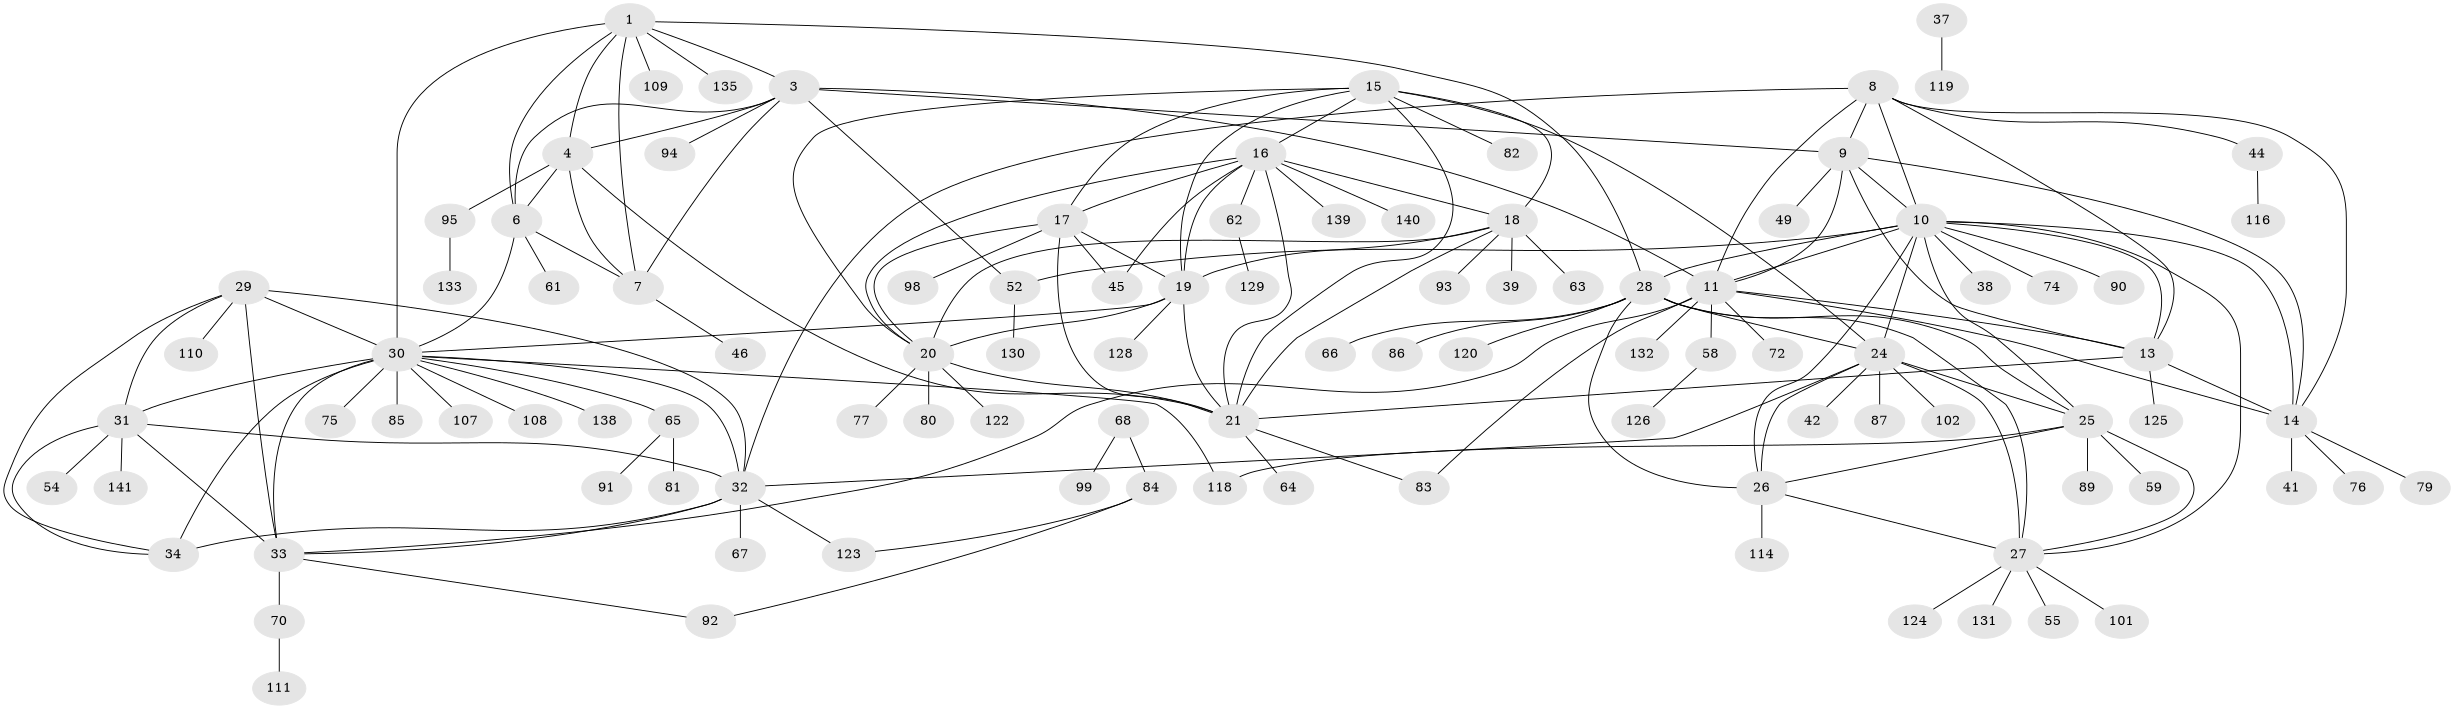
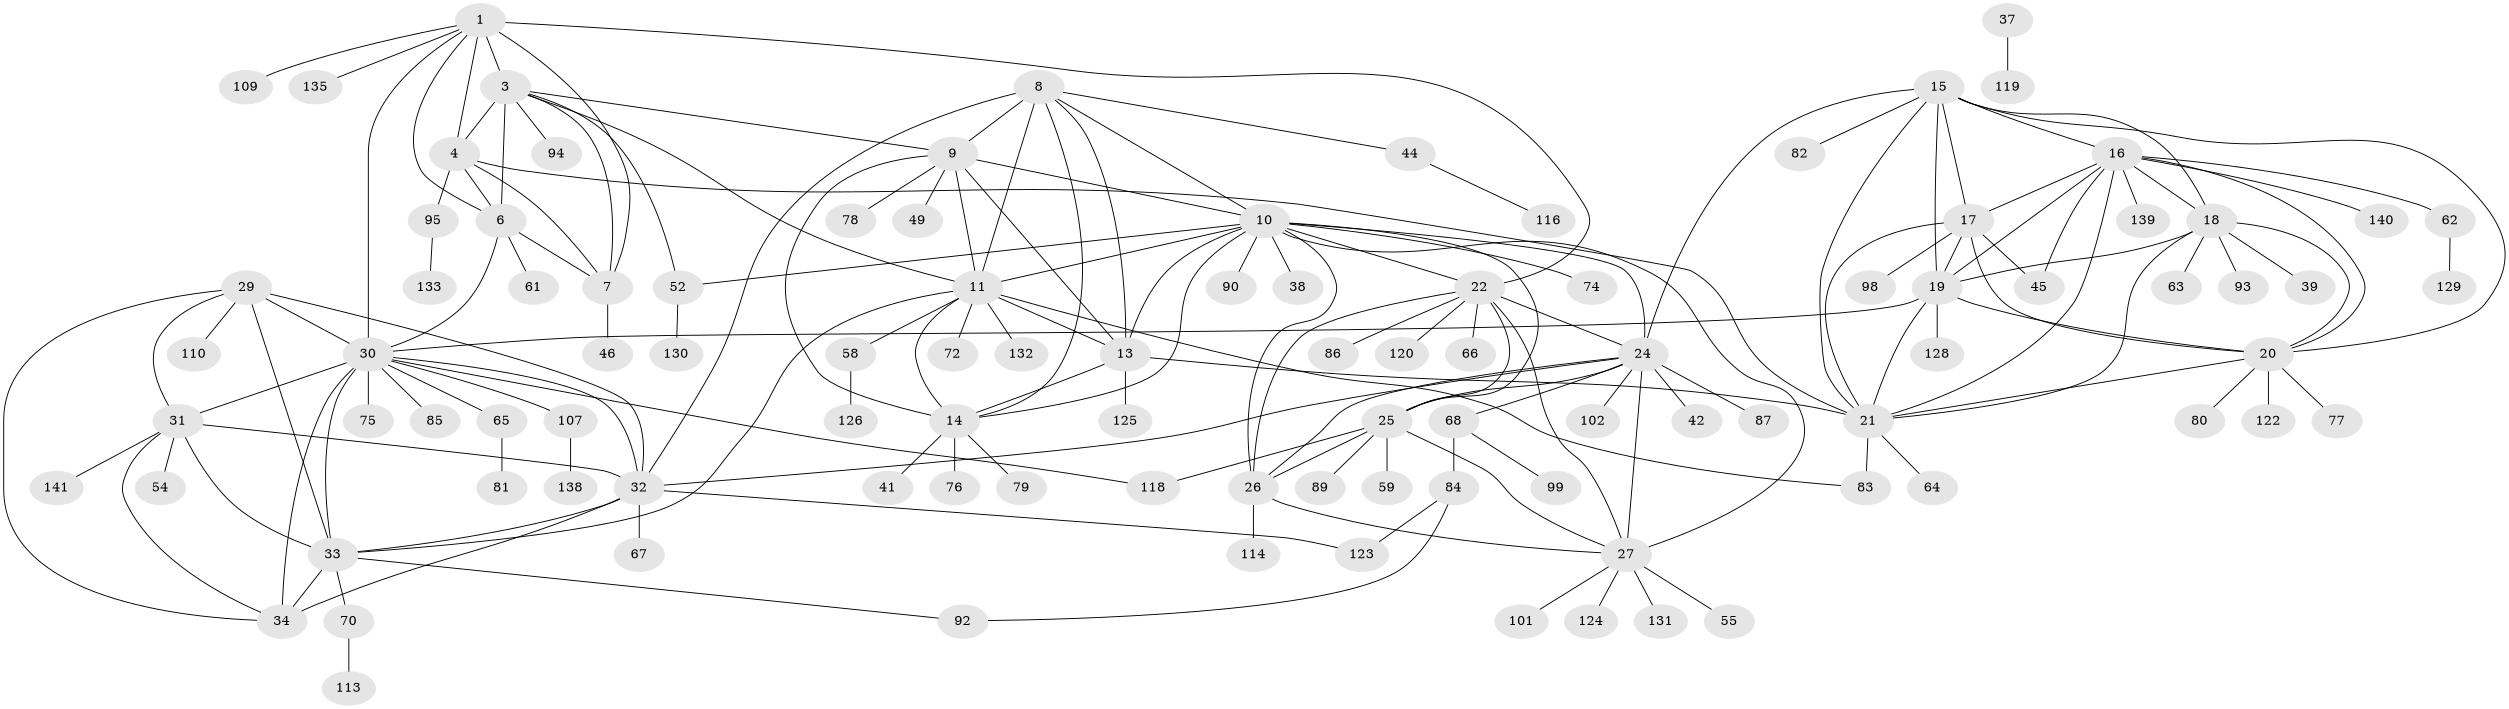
node "78": added
node "28": label "28" -> "22"
edge "30" -- "138": now "107" -- "138"
edge "24" -- "68": added
node "108": removed
node "91": removed
edge "33" -- "34": added
node "111": label "111" -> "113"
